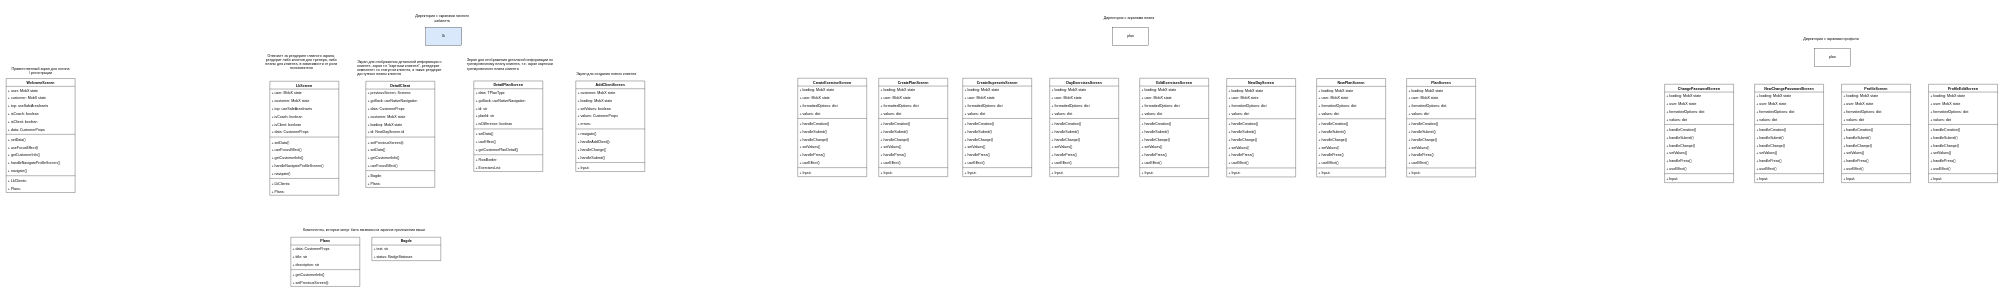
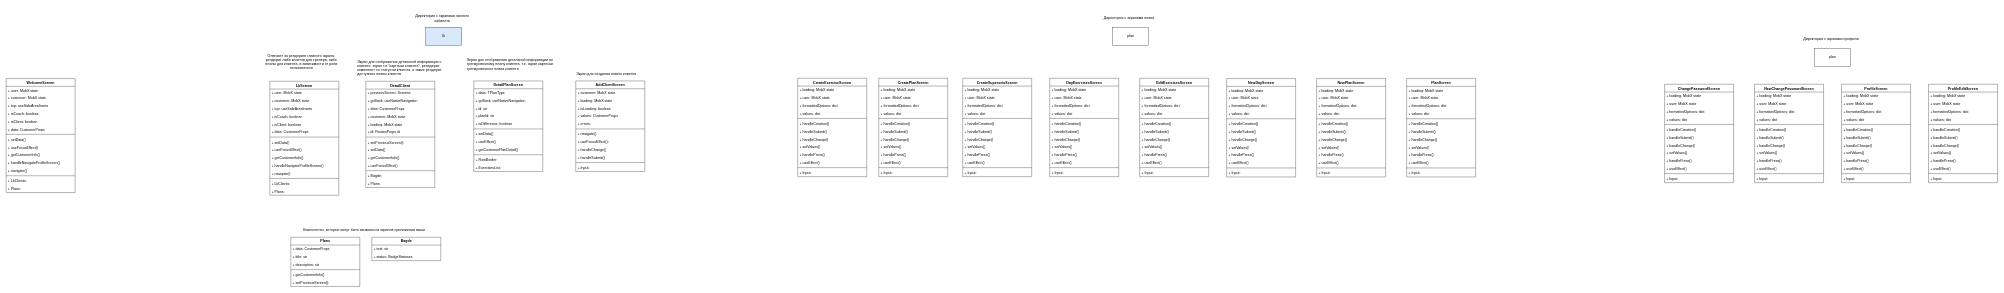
node "Приветственный экран для логина / регистрации": removed
node "+ setValues: boolean": label "+ setValues: boolean" -> "+ isLoading: boolean"
node "+ id: NewDayScreen.id": label "+ id: NewDayScreen.id" -> "+ id: RoutesProps.id"
node "+ handleAddClient():": label "+ handleAddClient():" -> "+ useFocusEffect():"
